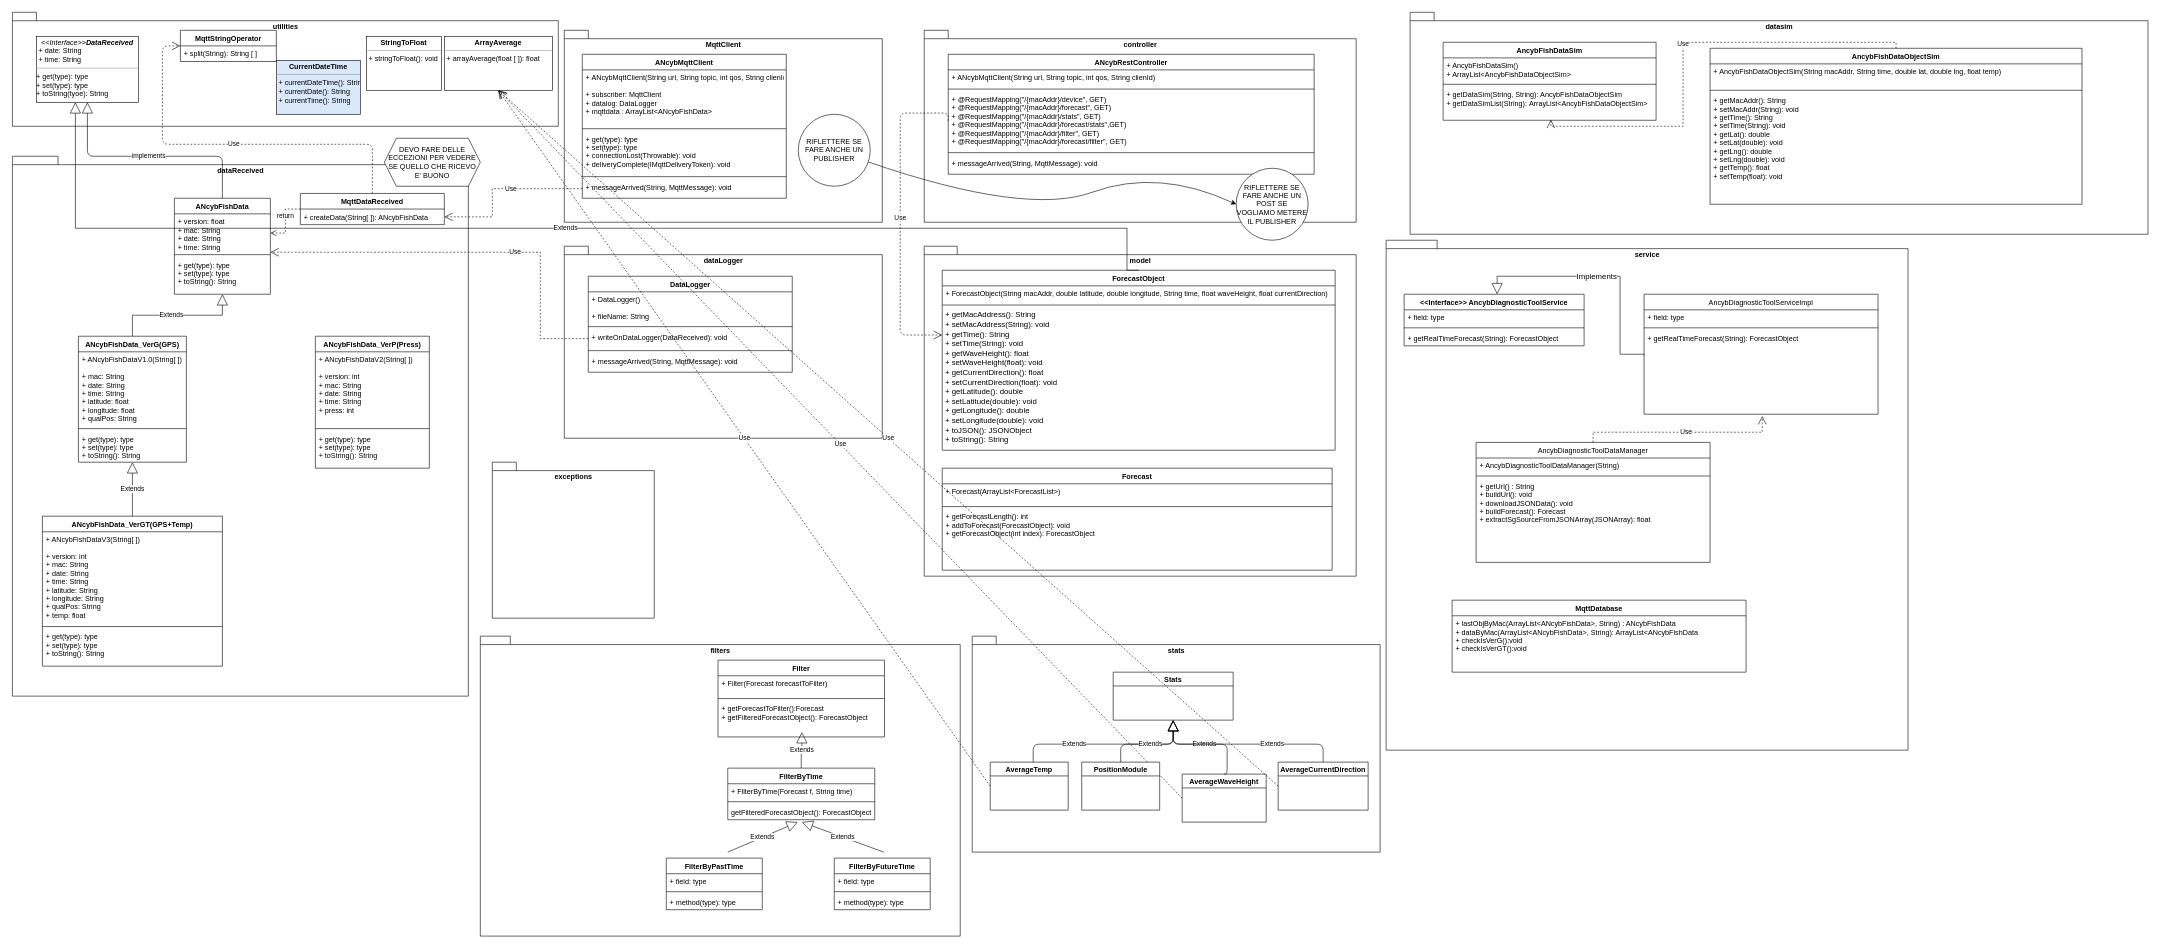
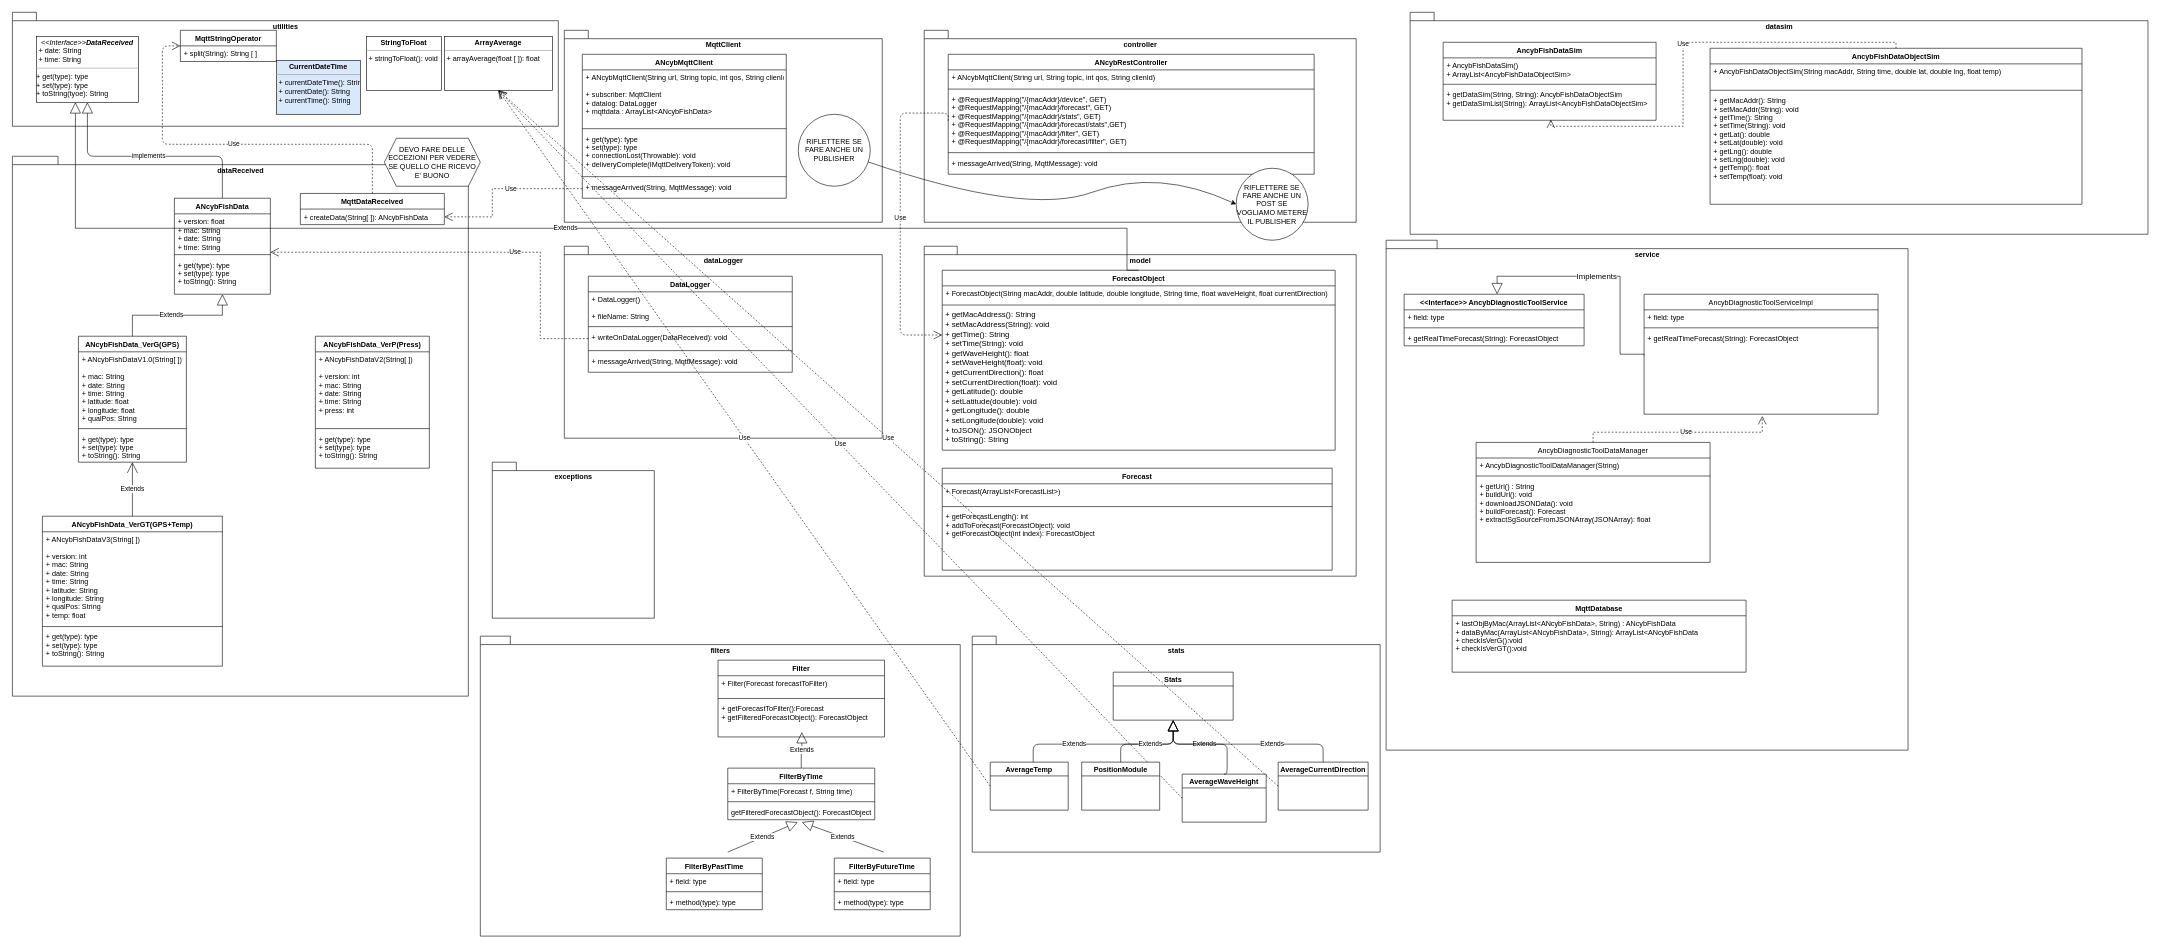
edge "MqttDataReceived" -> "+ version: float + mac: String + date: String + time: String": removed, label "return"
edge "ANcybFishData_VerGT(GPS+Temp)" -> "ANcybFishData_VerG(GPS)": arrowhead block -> open
